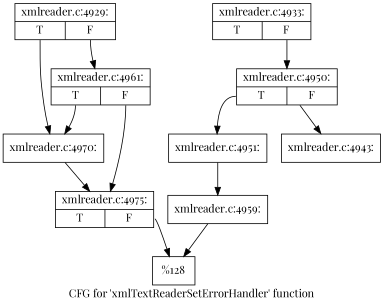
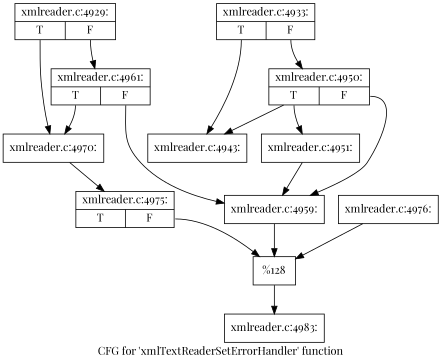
edge "xmlreader.c:4933:" -> "xmlreader.c:4943:": added
edge "xmlreader.c:4961:" -> "xmlreader.c:4975:": now "xmlreader.c:4961:" -> "xmlreader.c:4959:"
edge "xmlreader.c:4950:" -> "xmlreader.c:4959:": added
node "xmlreader.c:4976:": added
node "xmlreader.c:4983:": added
